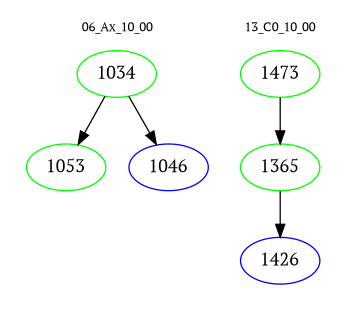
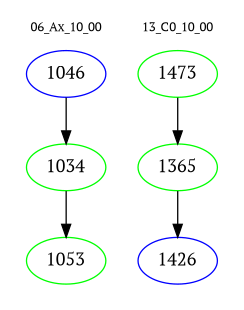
edge "1034" -> "1046": reversed
